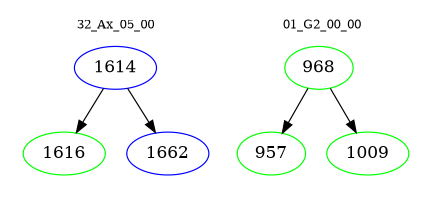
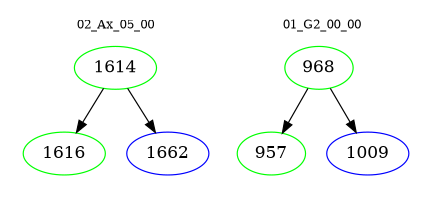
cluster "32_Ax_05_00": label "32_Ax_05_00" -> "02_Ax_05_00"
node "1614": color blue -> green
node "1009": color green -> blue
